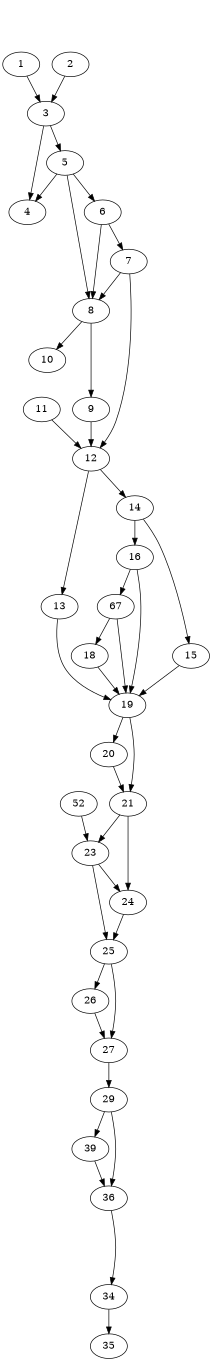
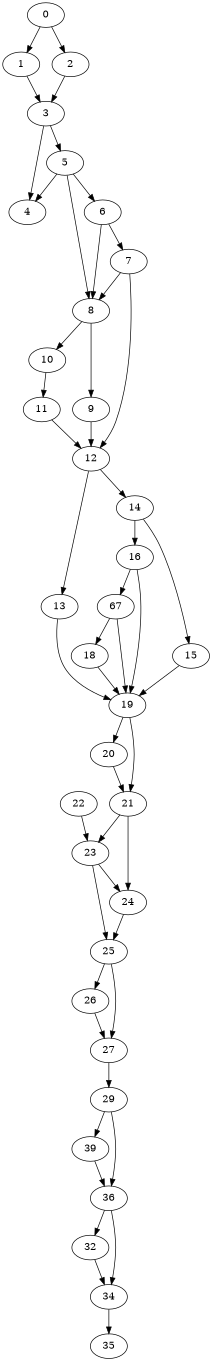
node "0": added
edge "10" -> "11": added
node "52": label "52" -> "22"
node "32": added
